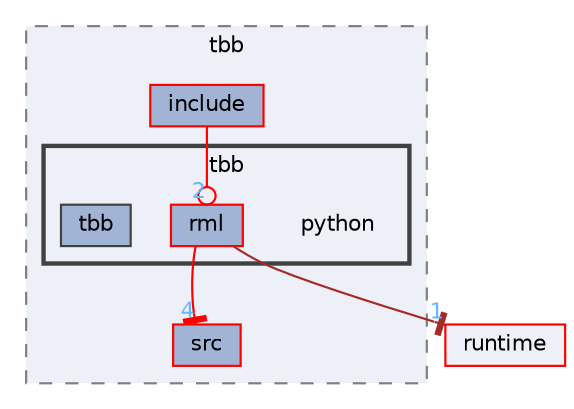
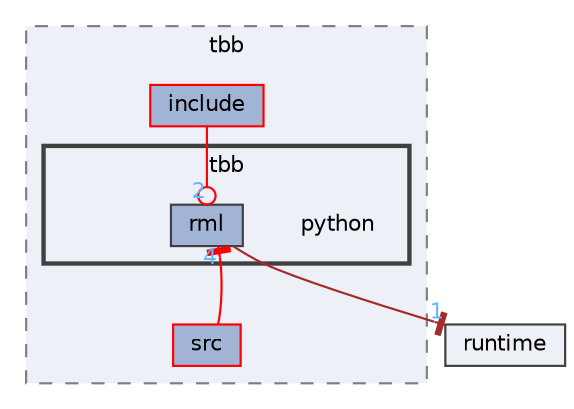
node "tbb": removed
node "rml": color red -> grey25
edge "rml" -> "src": reversed
node "runtime": color red -> grey25
